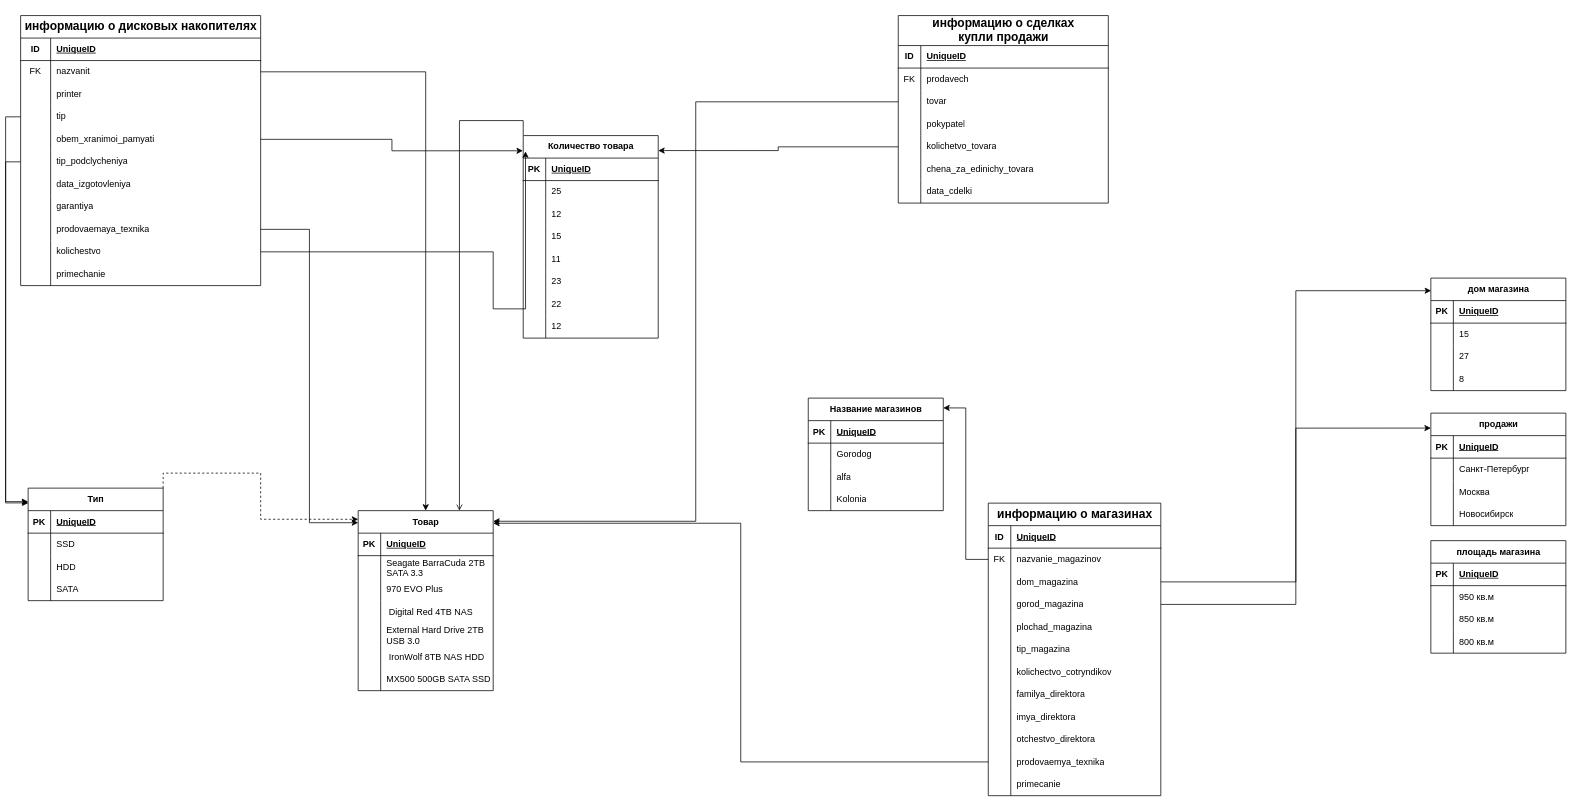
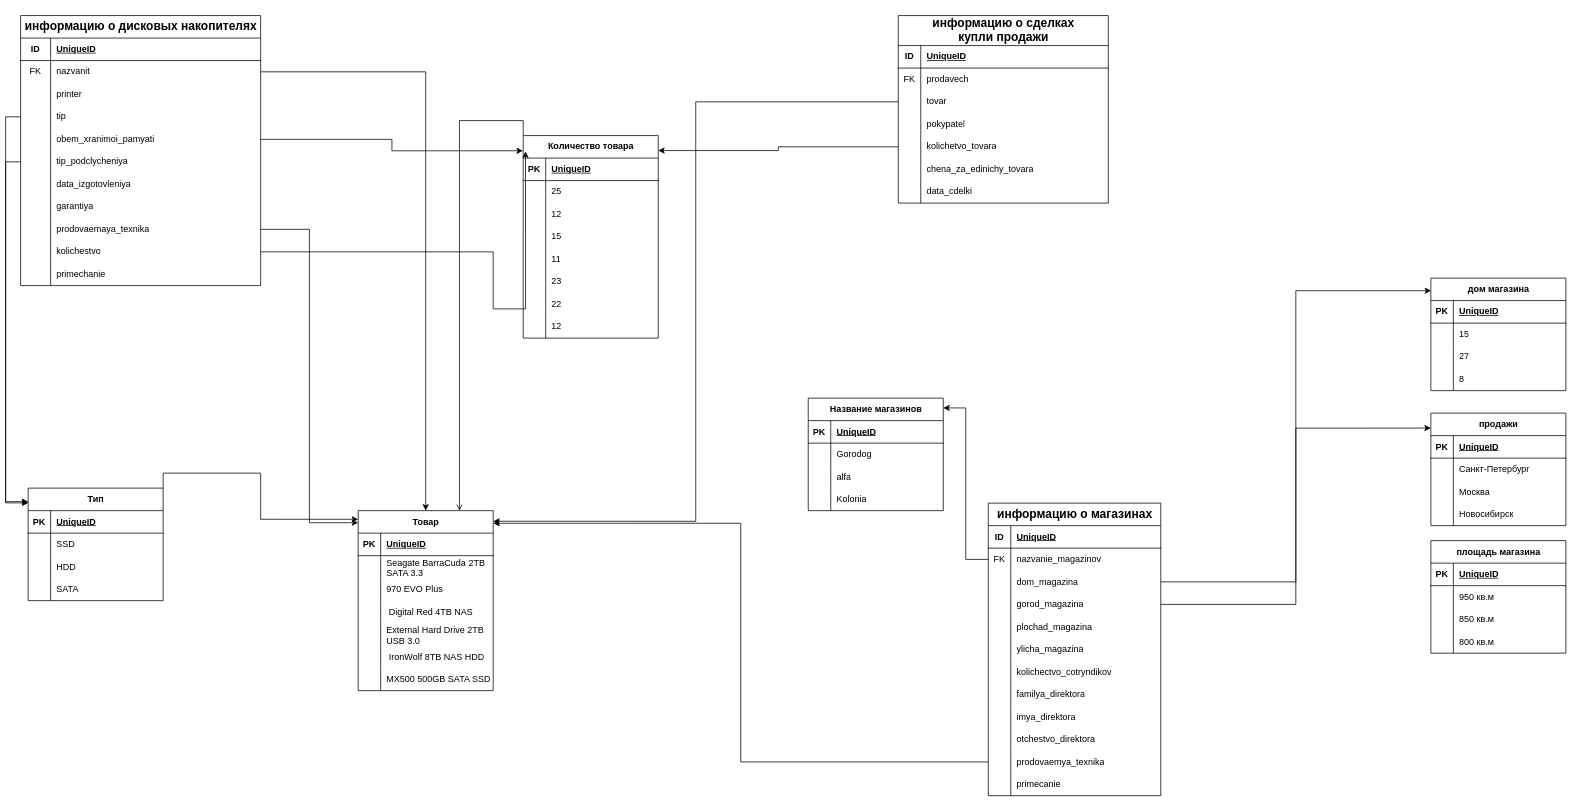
edge "Тип" -> "Товар": style dashed -> solid
node "tip_magazina": label "tip_magazina" -> "ylicha_magazina"
